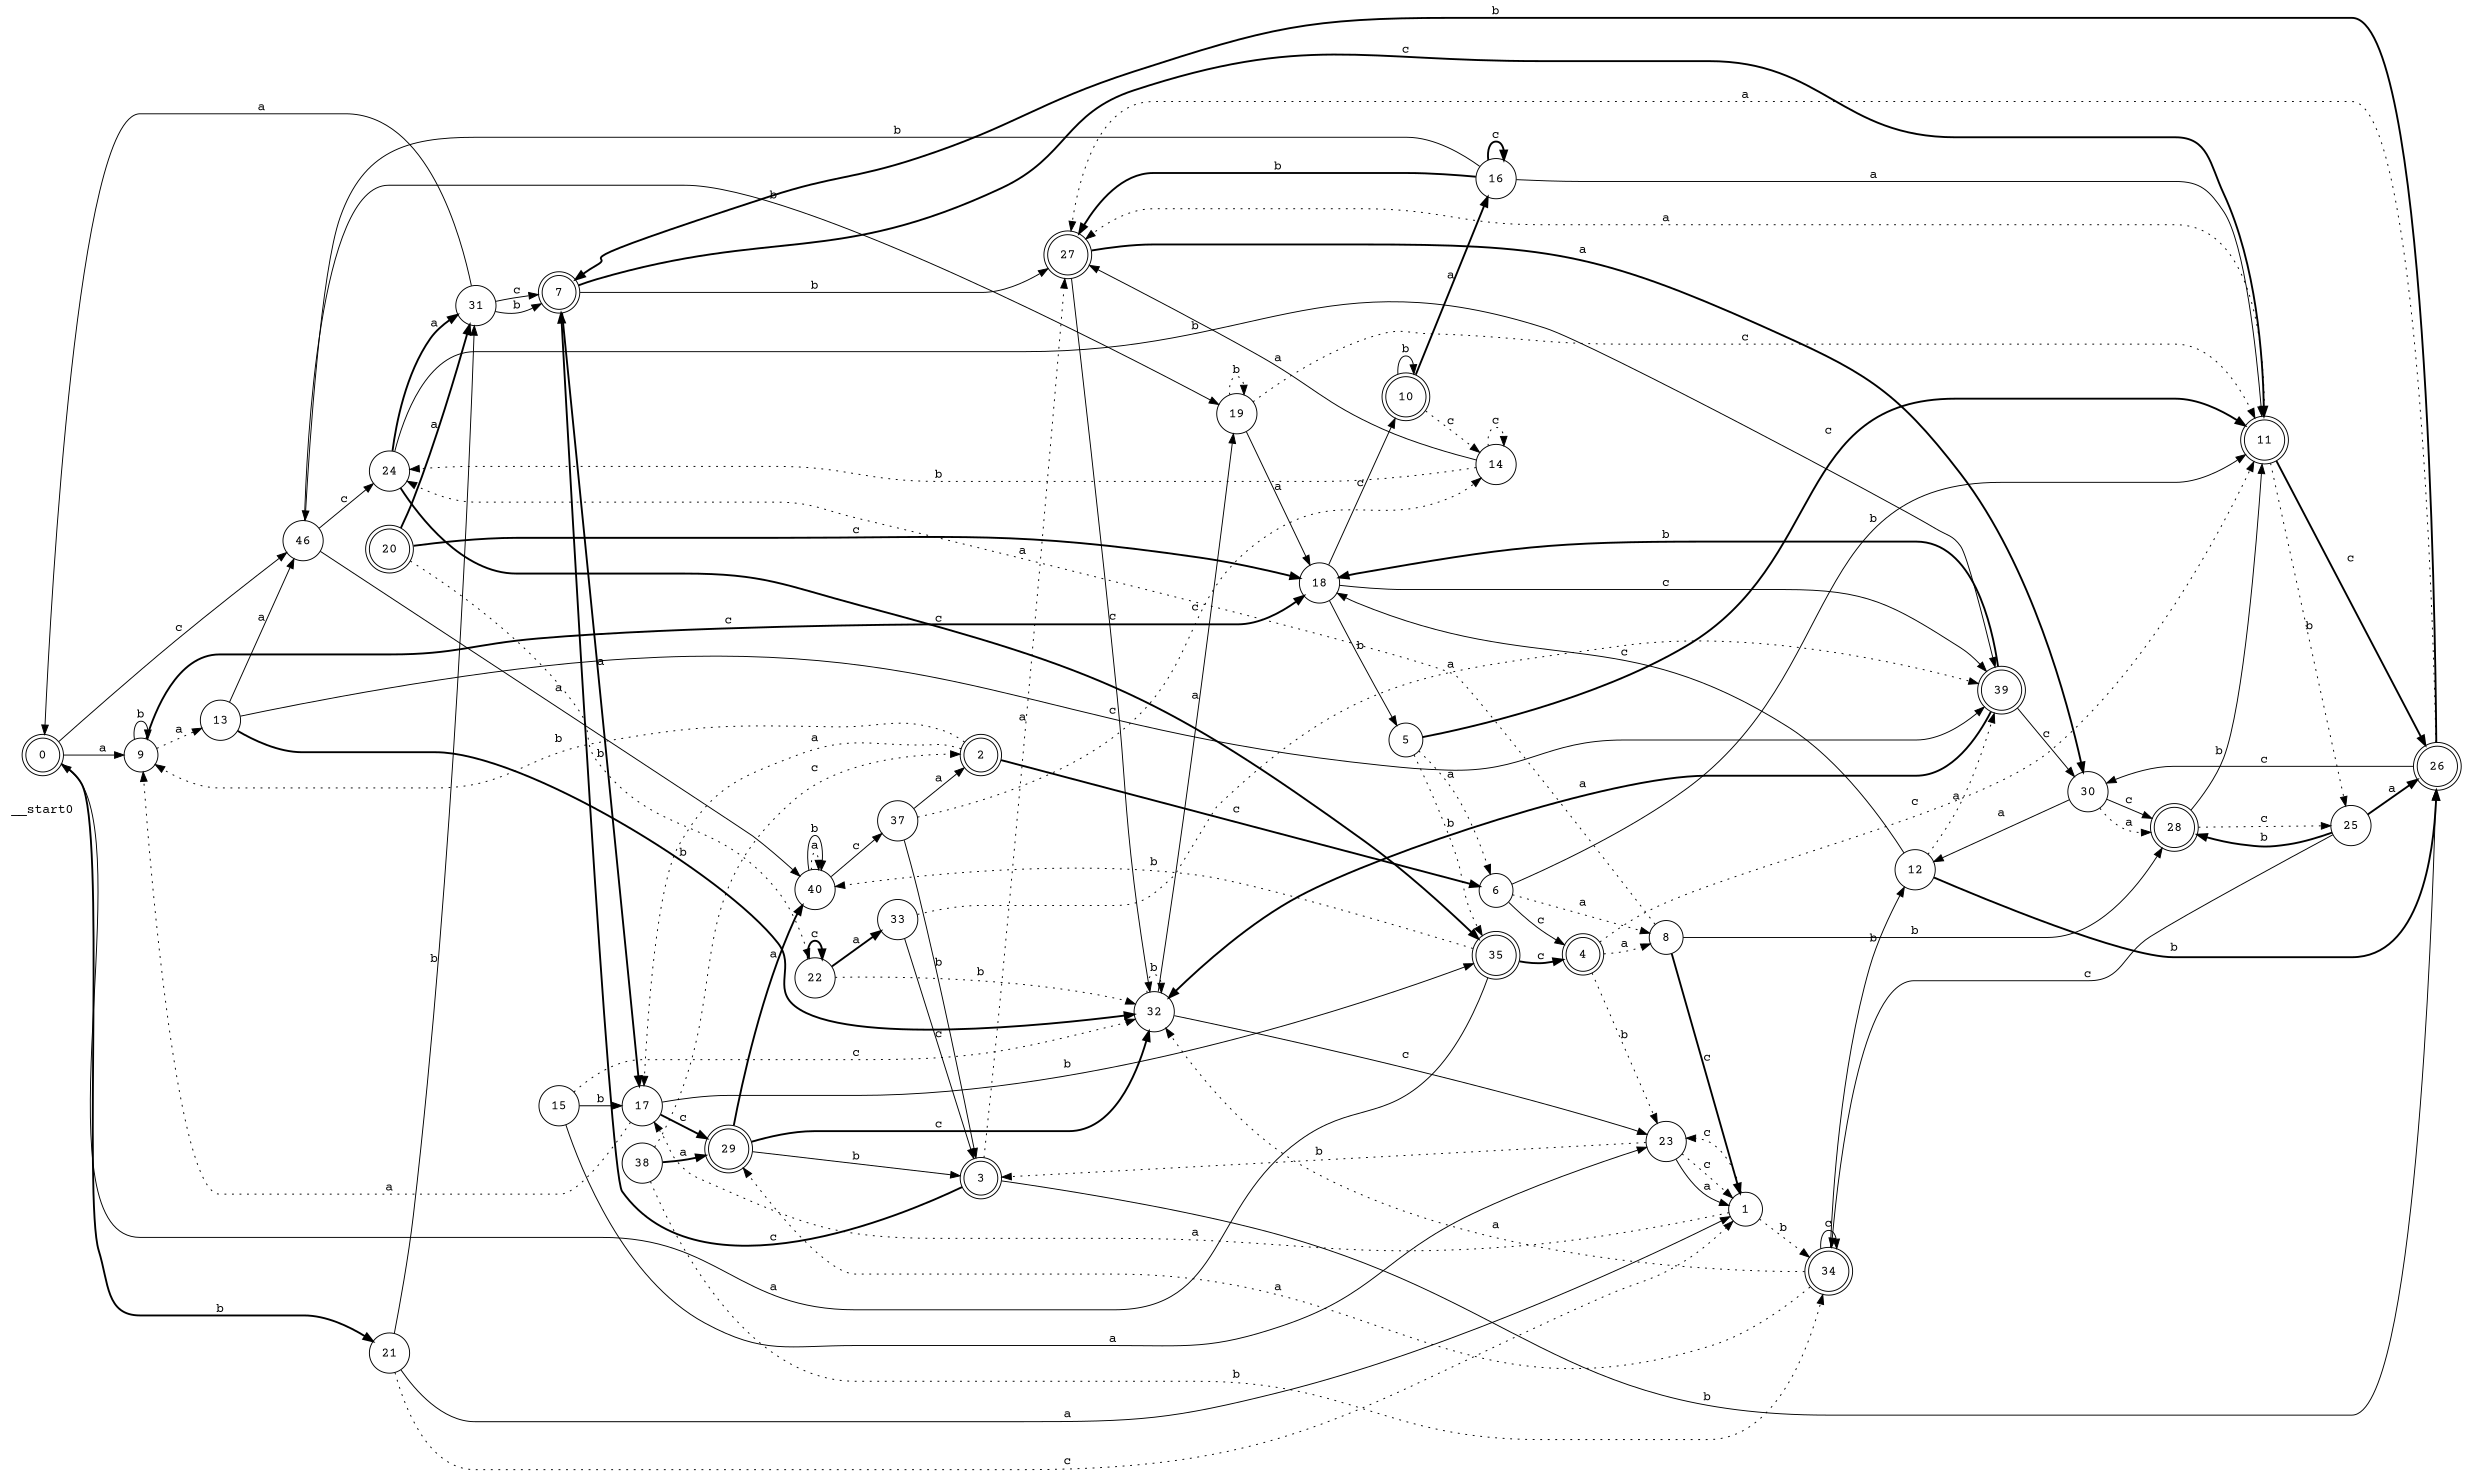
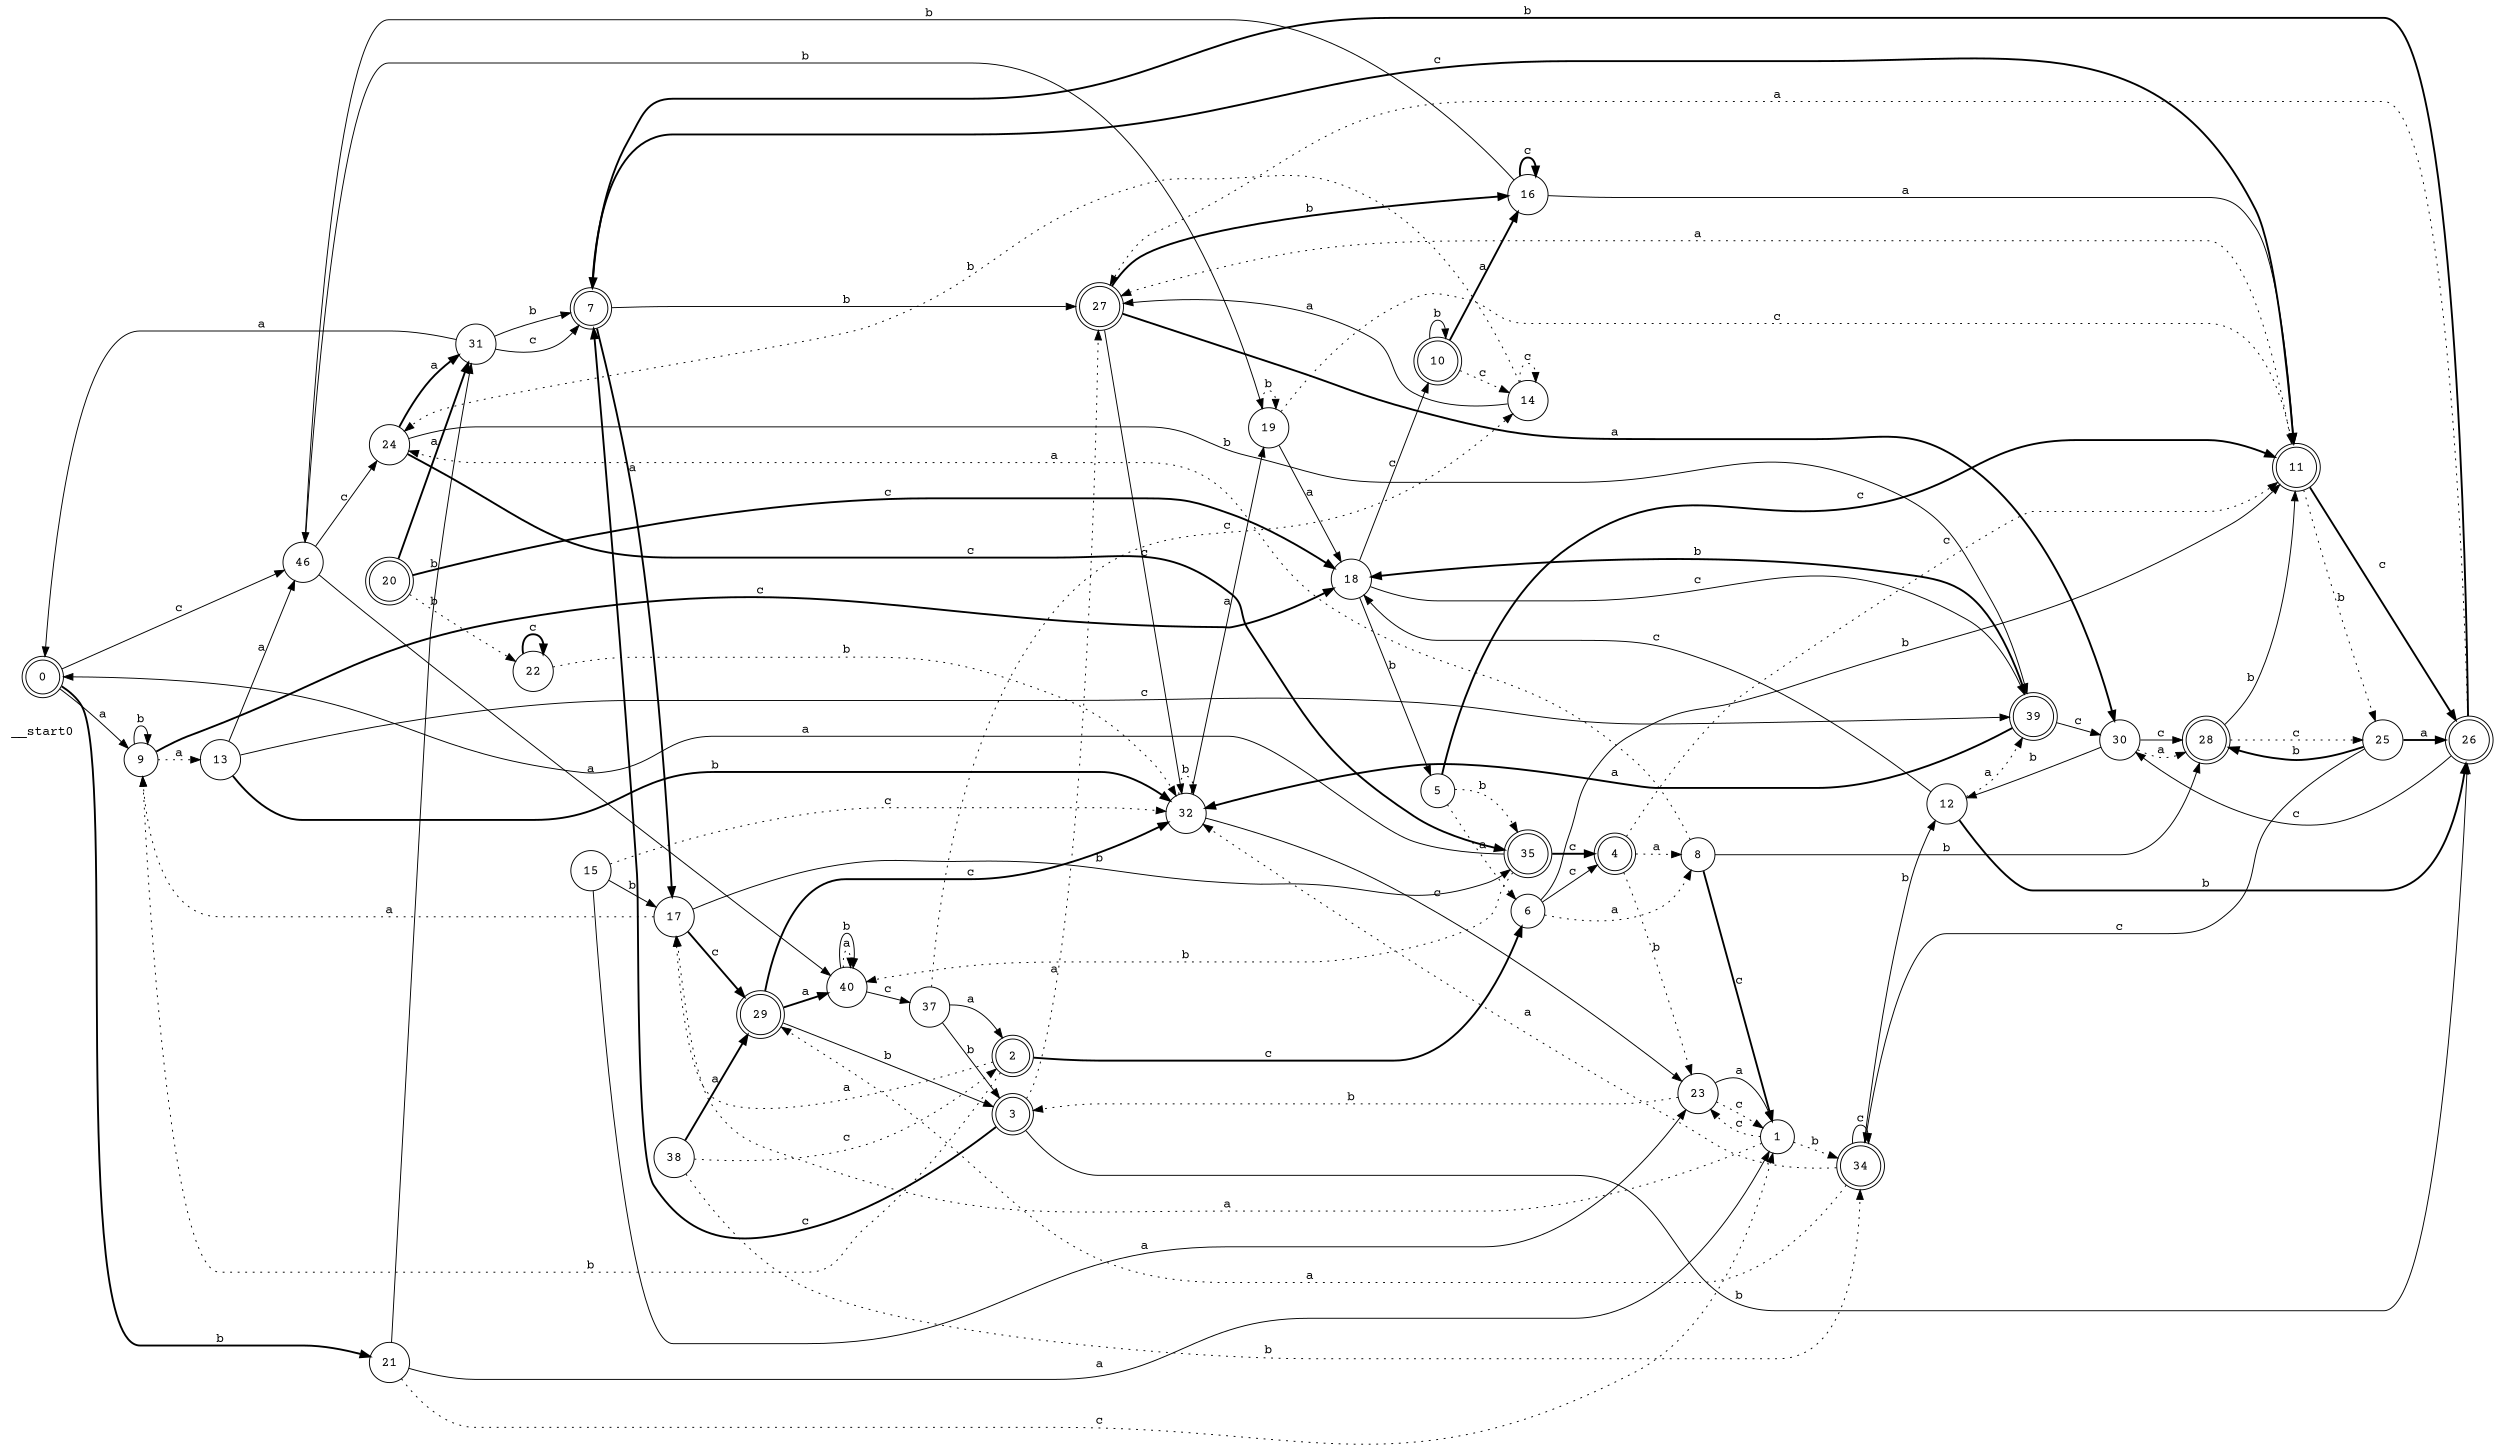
edge "16" -> "27": reversed
edge "30" -> "12": label "a" -> "b"
node "33": removed
